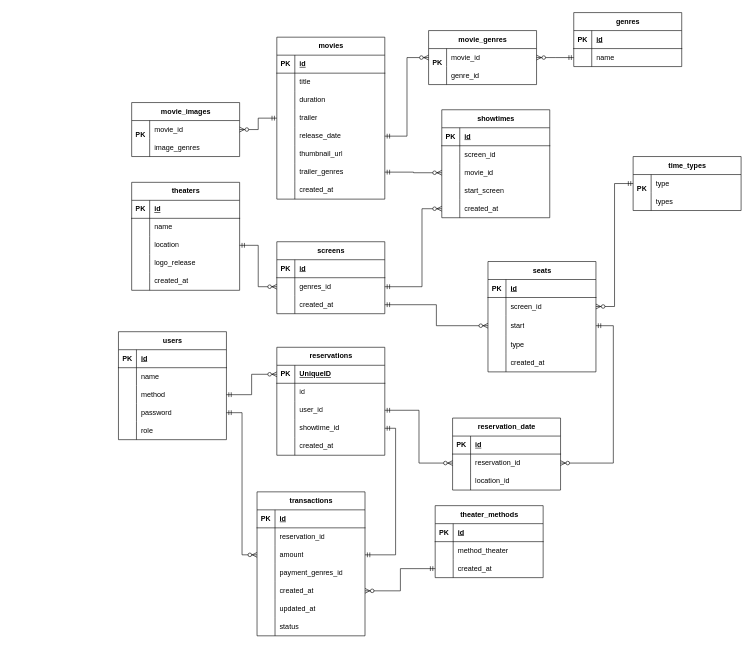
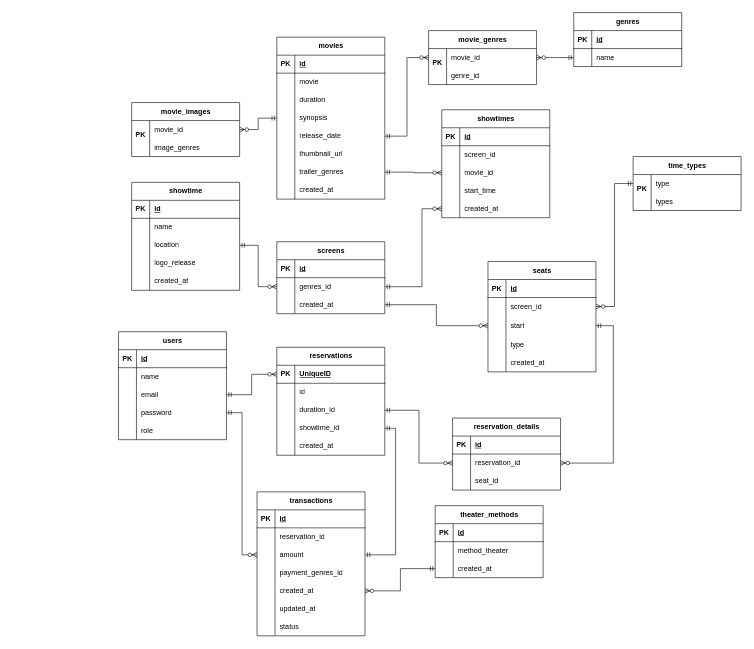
node "title": label "title" -> "movie"
node "trailer": label "trailer" -> "synopsis"
node "theaters": label "theaters" -> "showtime"
node "start_screen": label "start_screen" -> "start_time"
node "method": label "method" -> "email"
node "user_id": label "user_id" -> "duration_id"
node "reservation_date": label "reservation_date" -> "reservation_details"
node "location_id": label "location_id" -> "seat_id"
